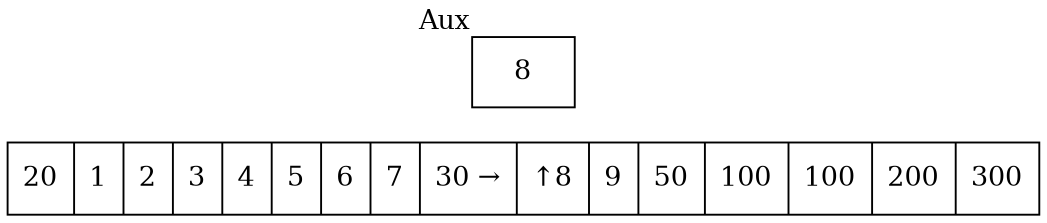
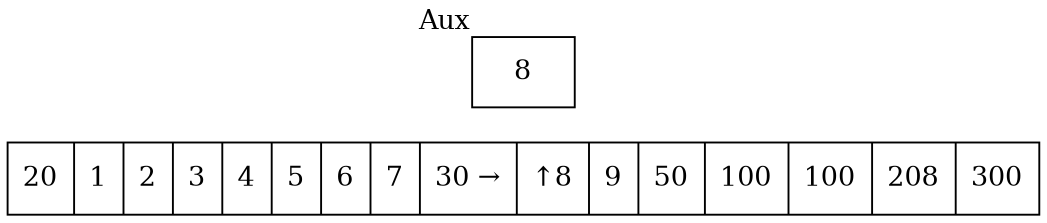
node "20": text "200" -> "208"
